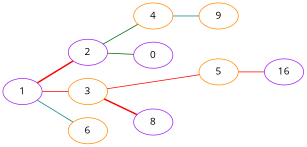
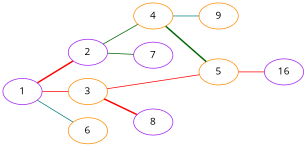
edge "4" -- "5": added
node "0": label "0" -> "7"
